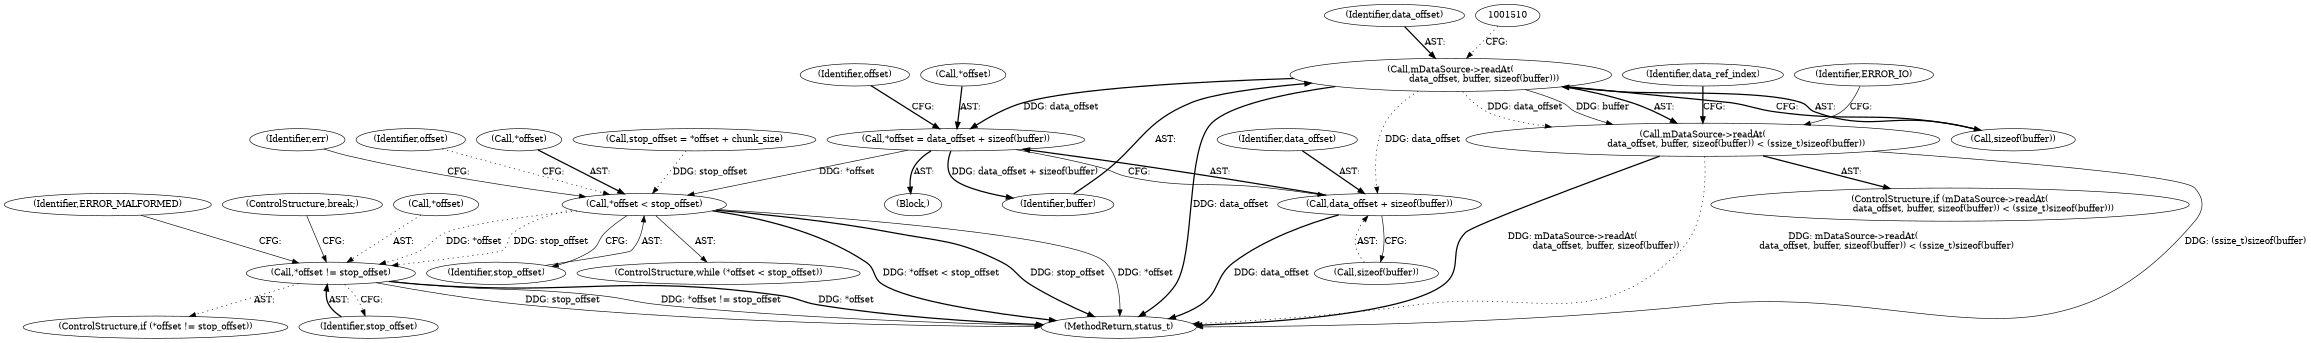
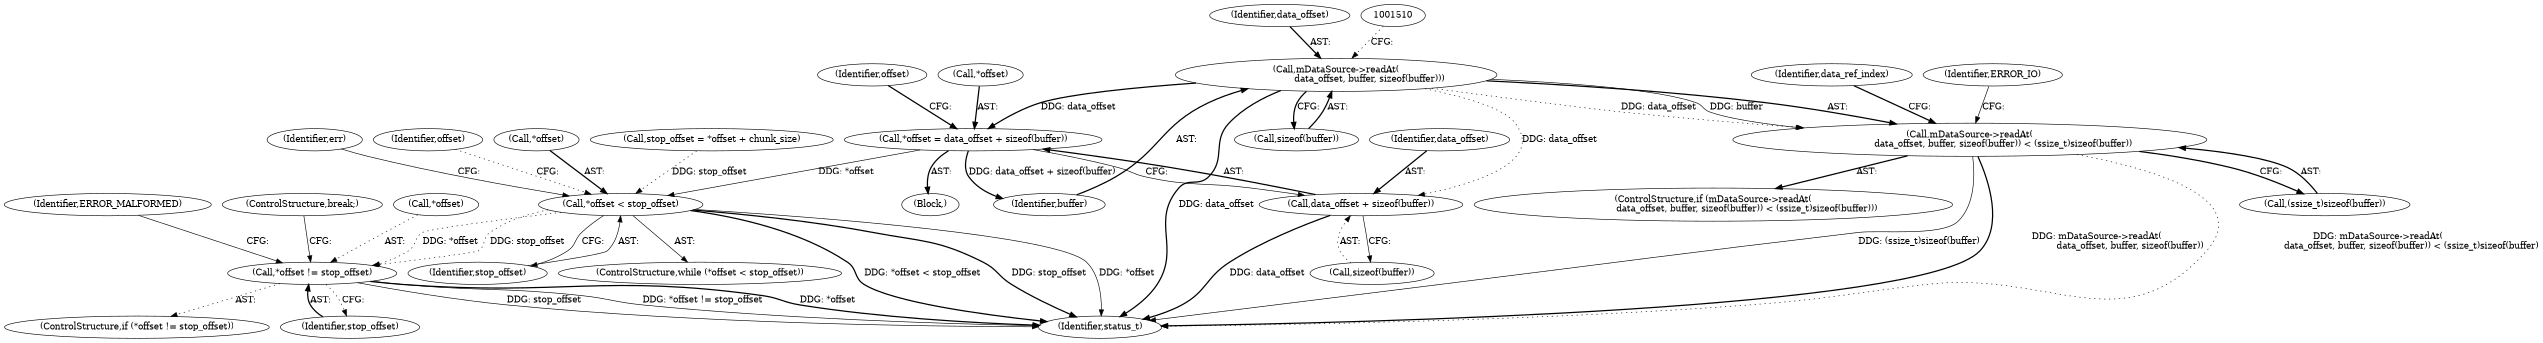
node "(Call,(ssize_t)sizeof(buffer))": added
node "(MethodReturn,status_t)": label "(MethodReturn,status_t)" -> "(Identifier,status_t)"
